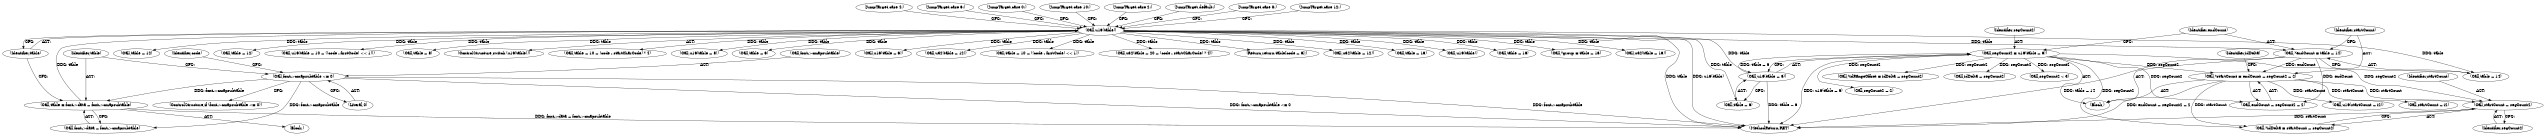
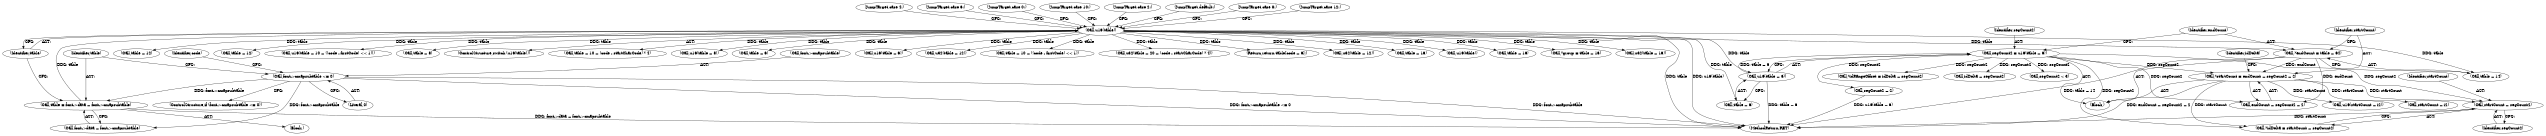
node "(Call,*endCount = table + 14)": label "(Call,*endCount = table + 14)" -> "(Call,*endCount = table + 64)"
edge "(Call,segCount2 = u16(table + 6))" -> "(MethodReturn,RET)": now "(Call,segCount2 + 2)" -> "(MethodReturn,RET)"
